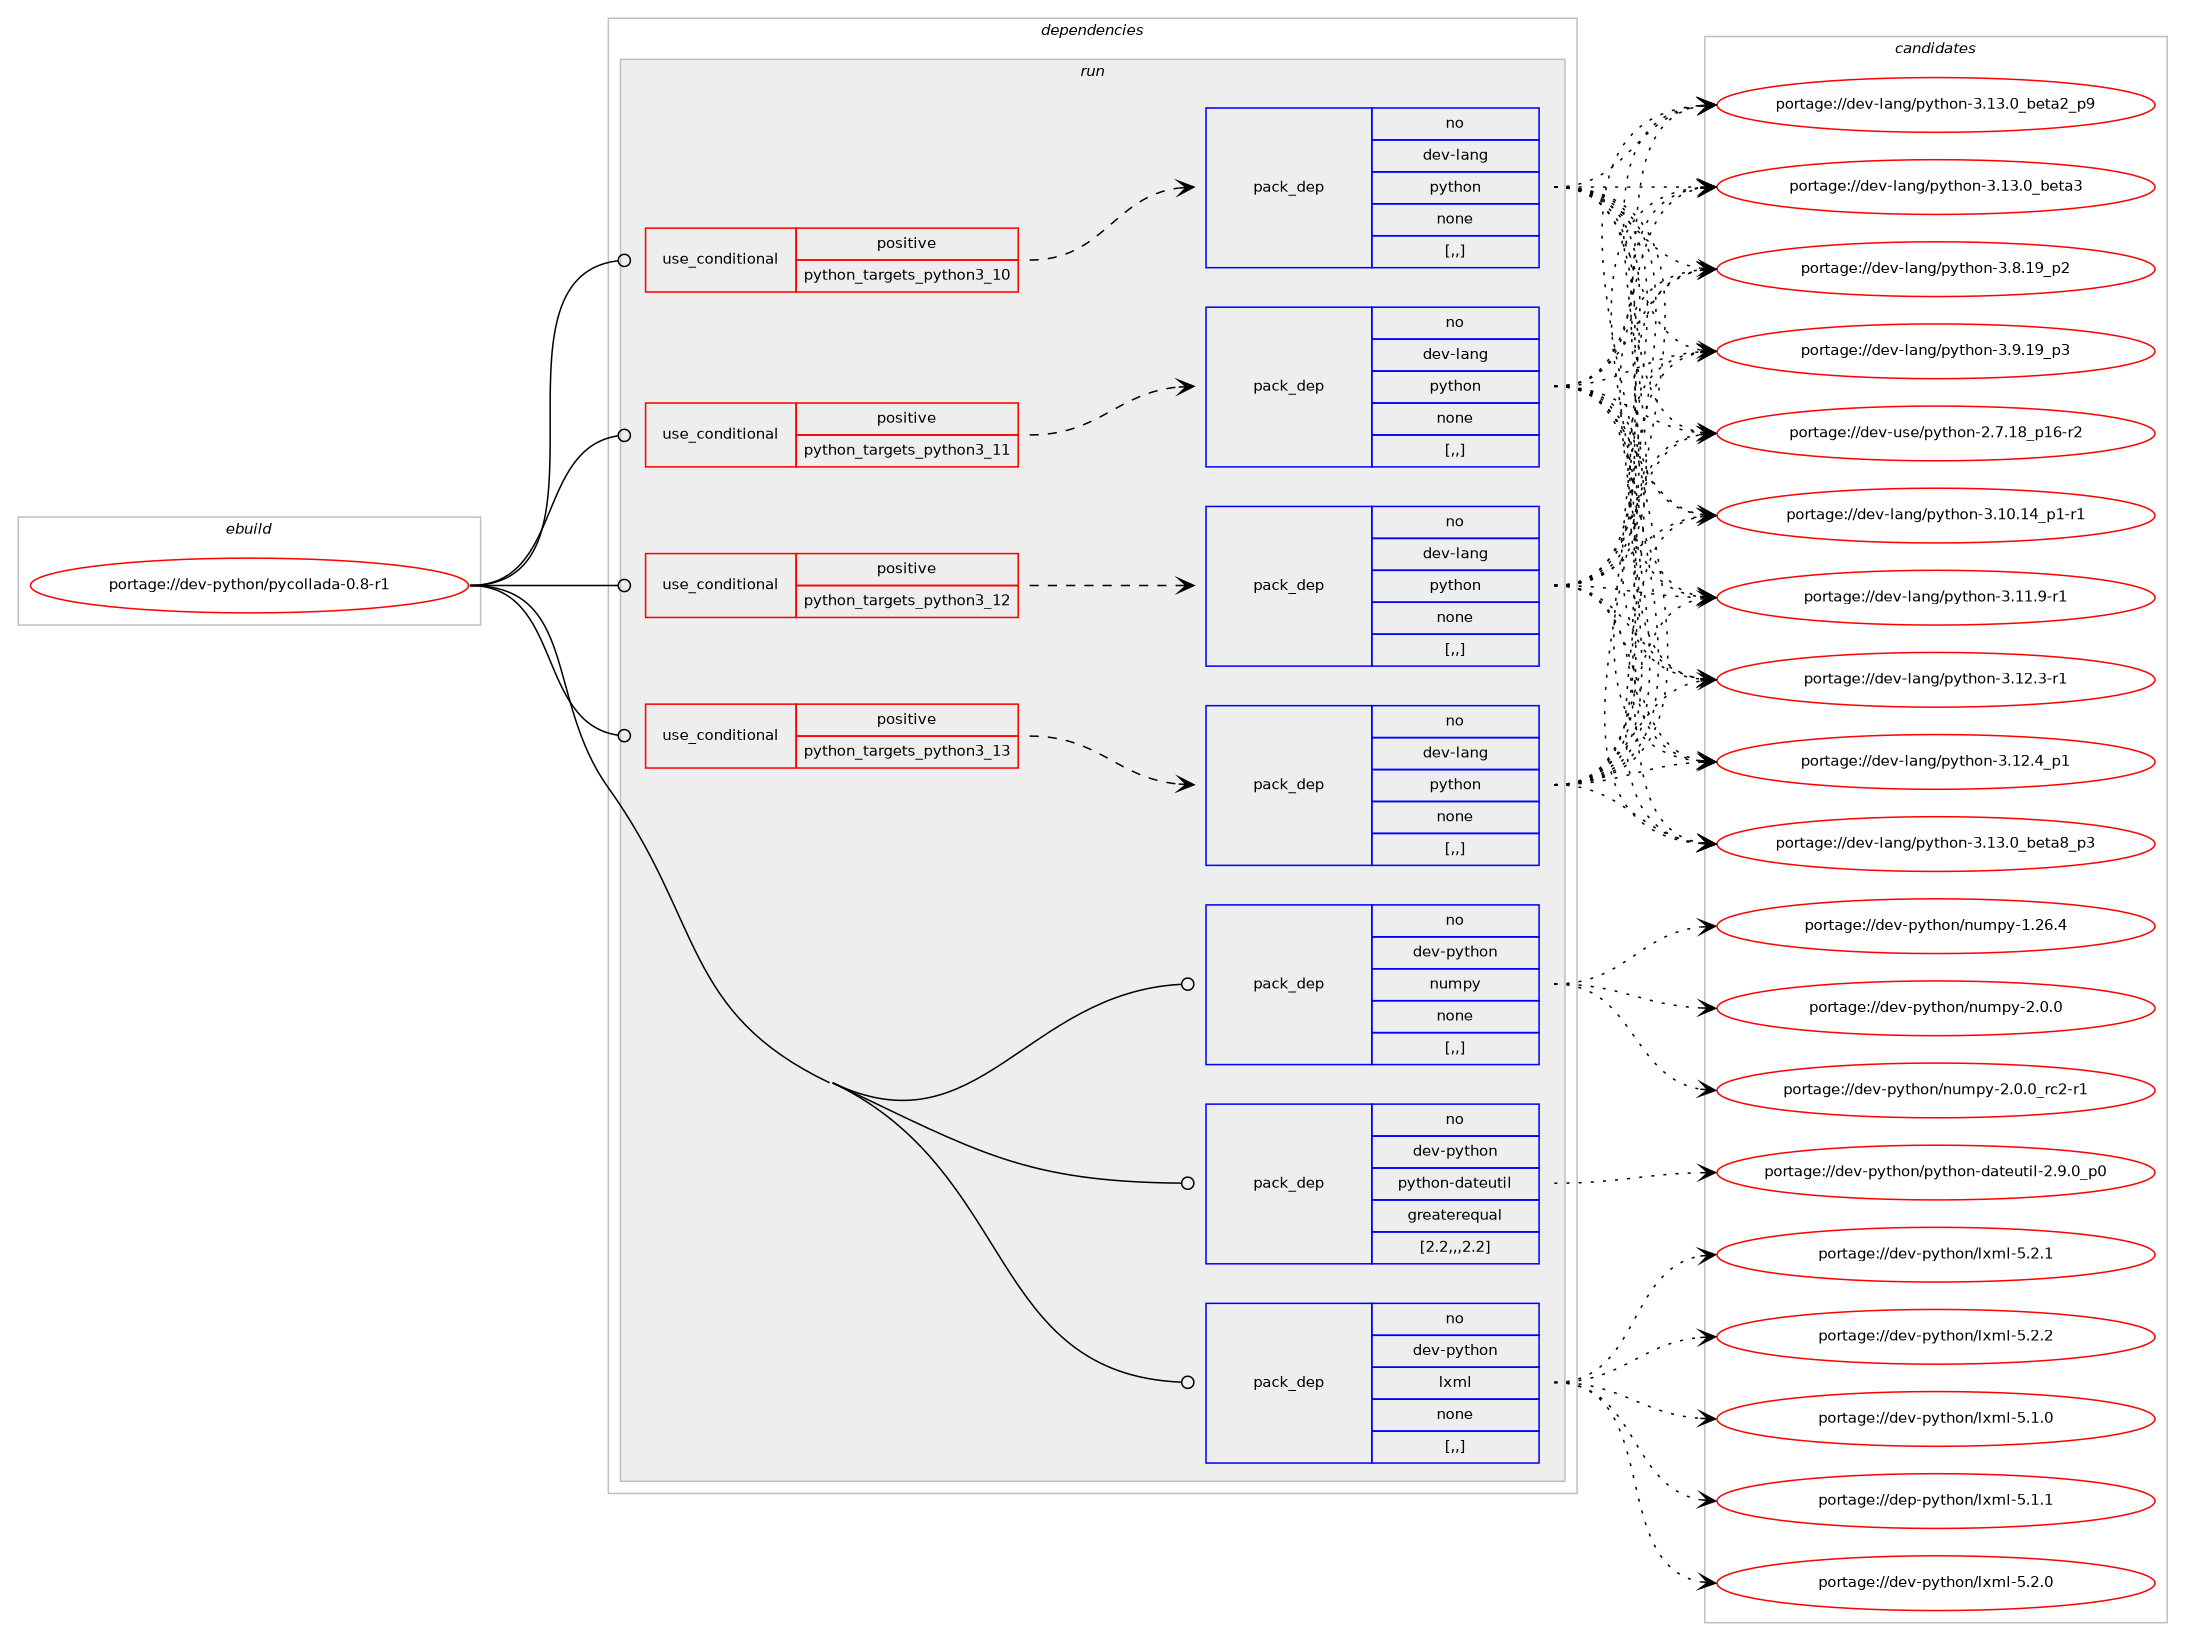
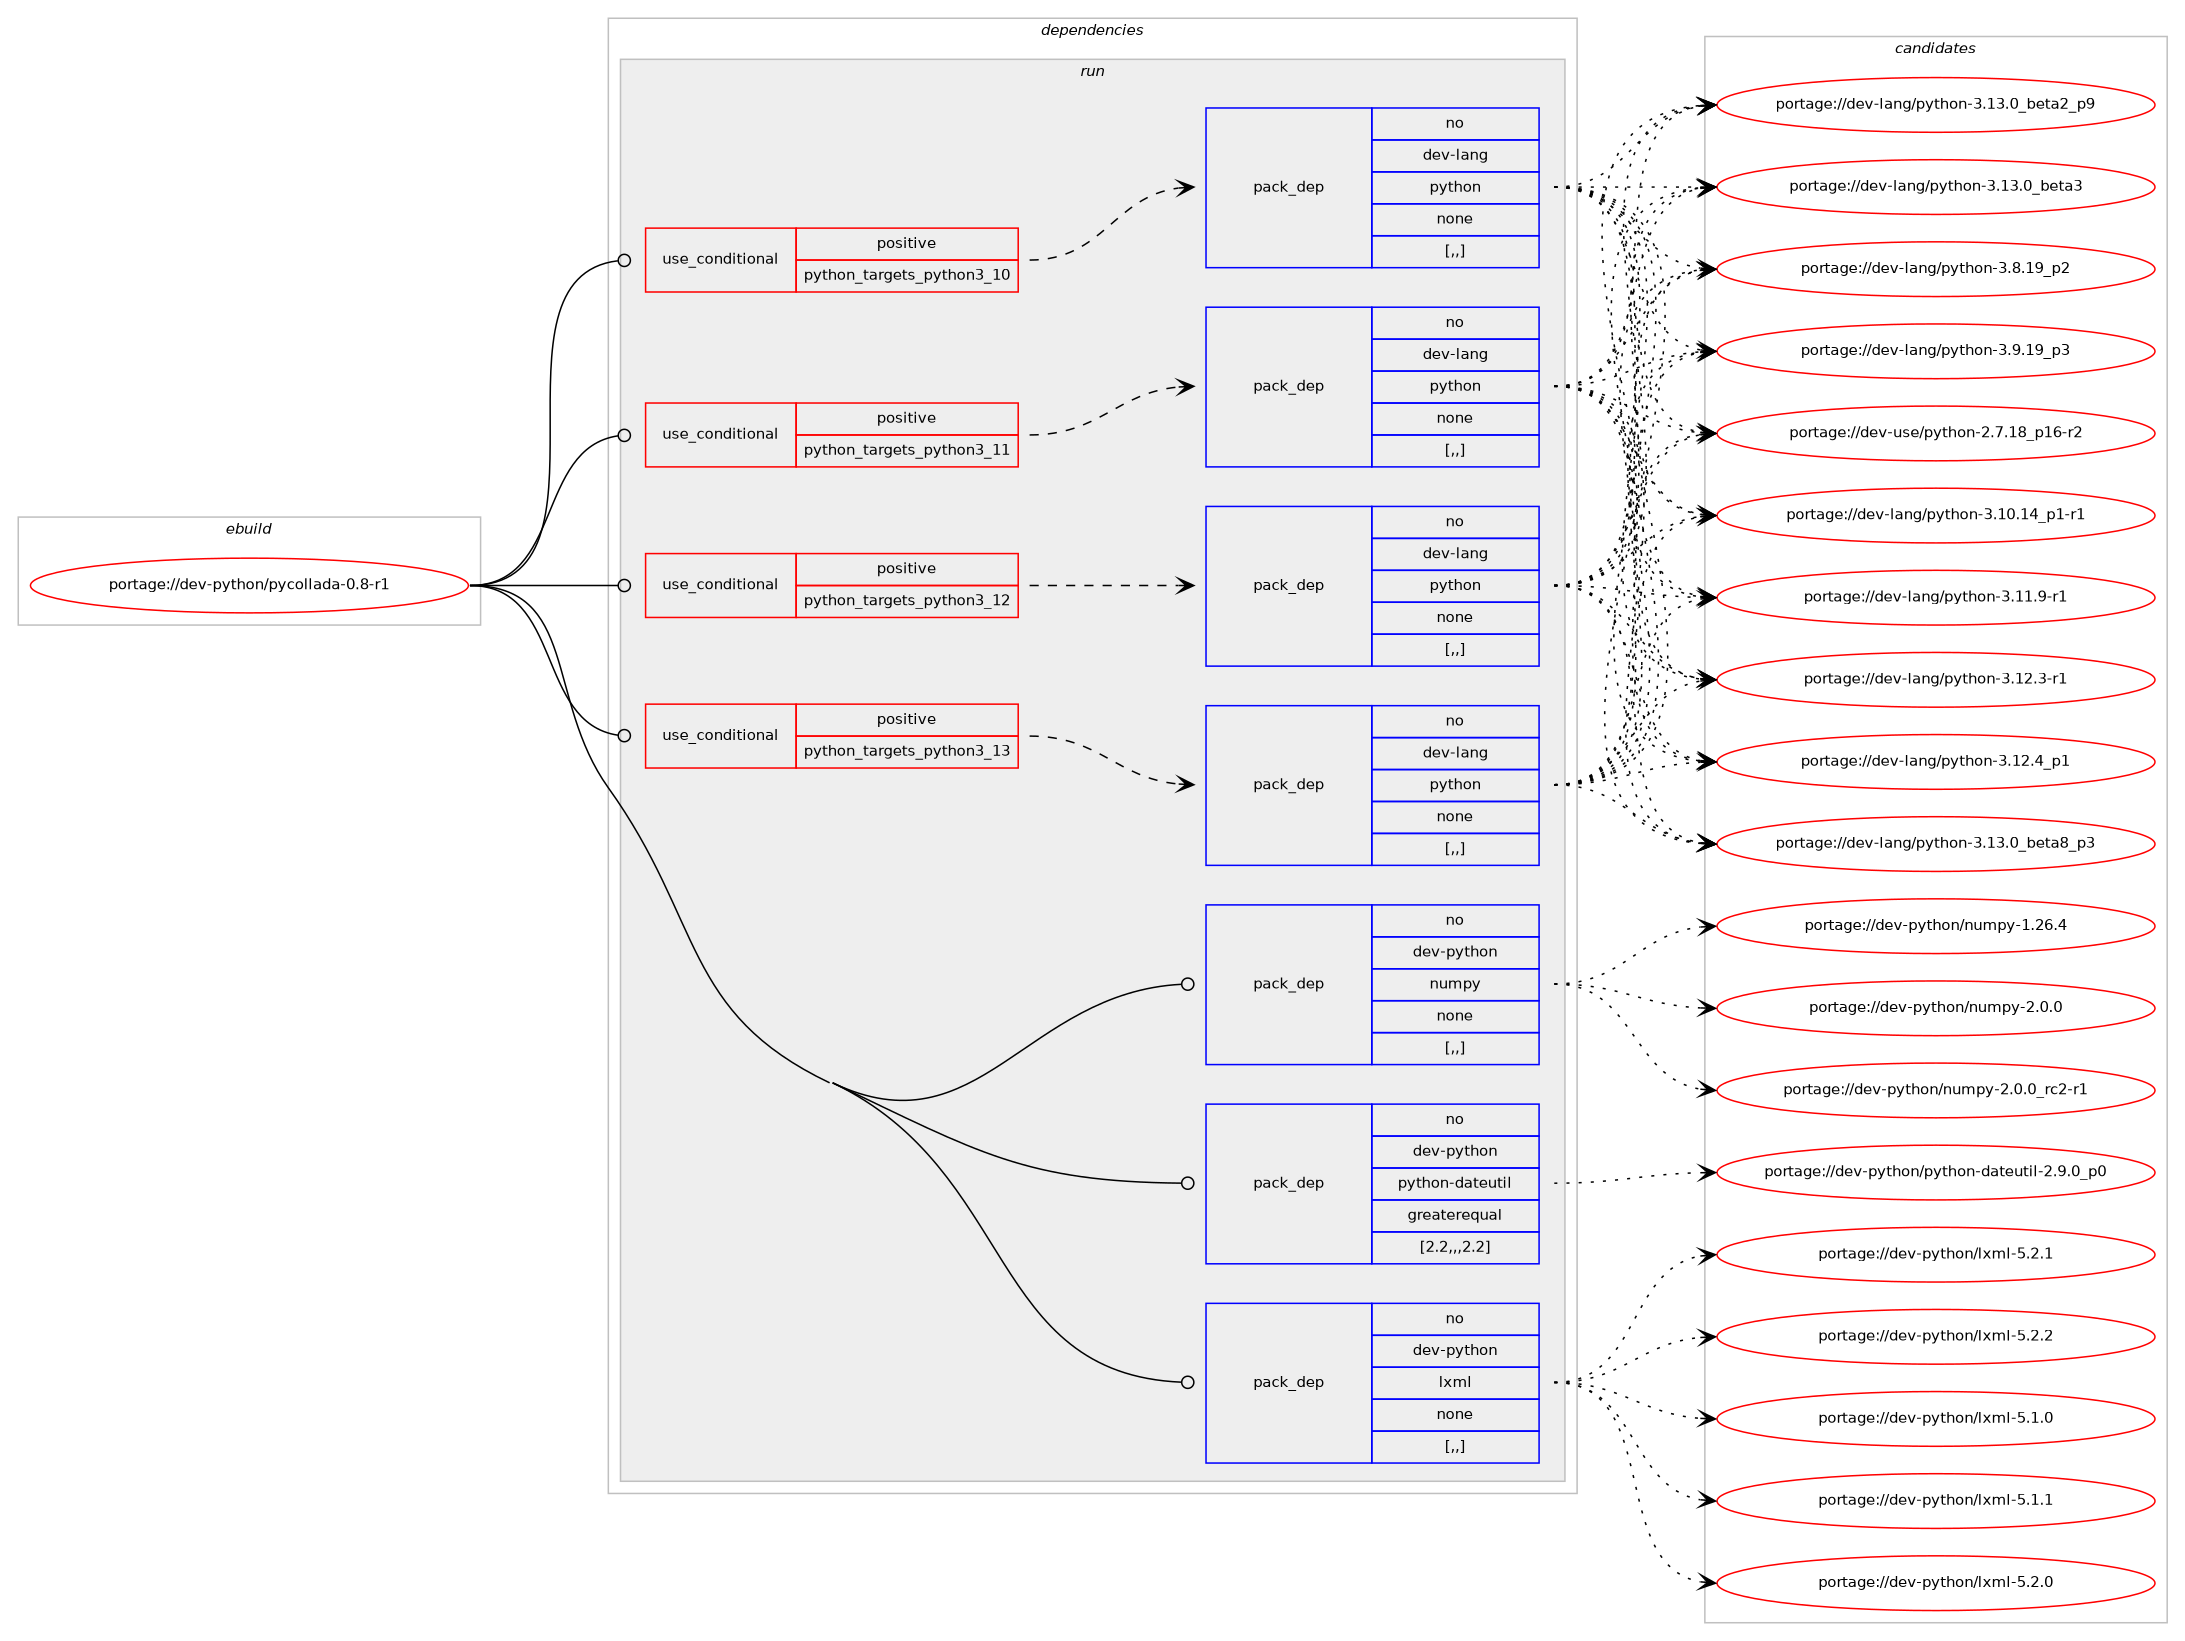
node "portage://dep-python/lxml-5.1.1": label "portage://dep-python/lxml-5.1.1" -> "portage://dev-python/lxml-5.1.1"
